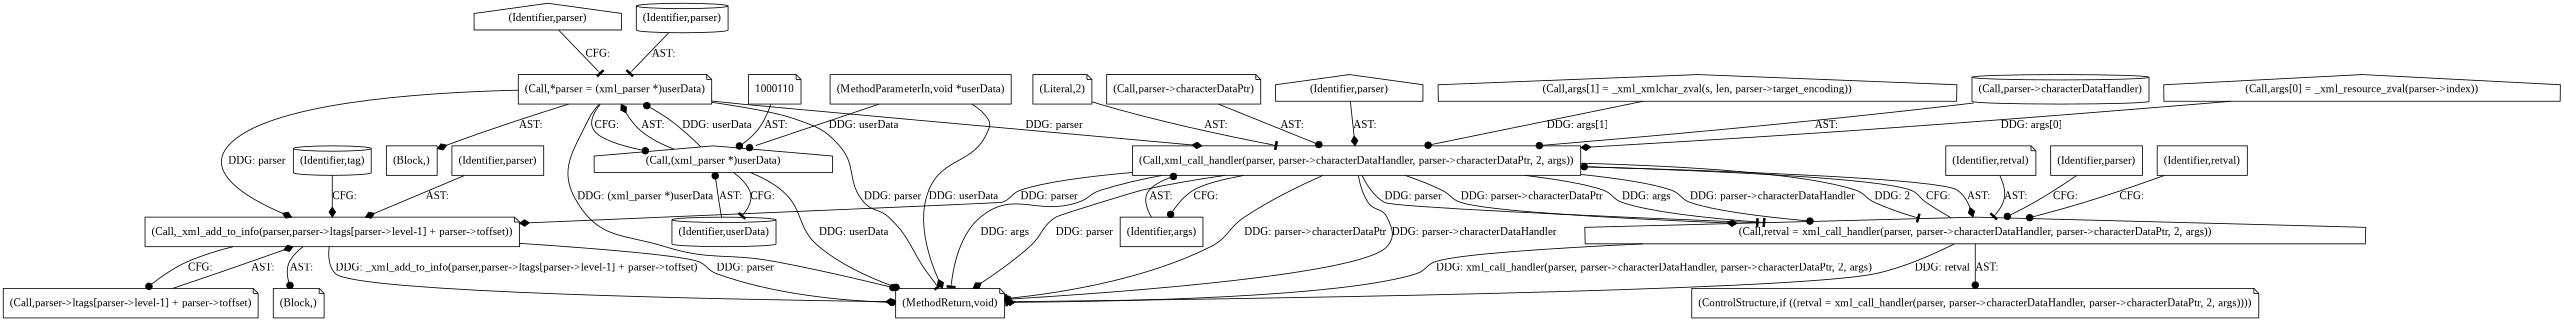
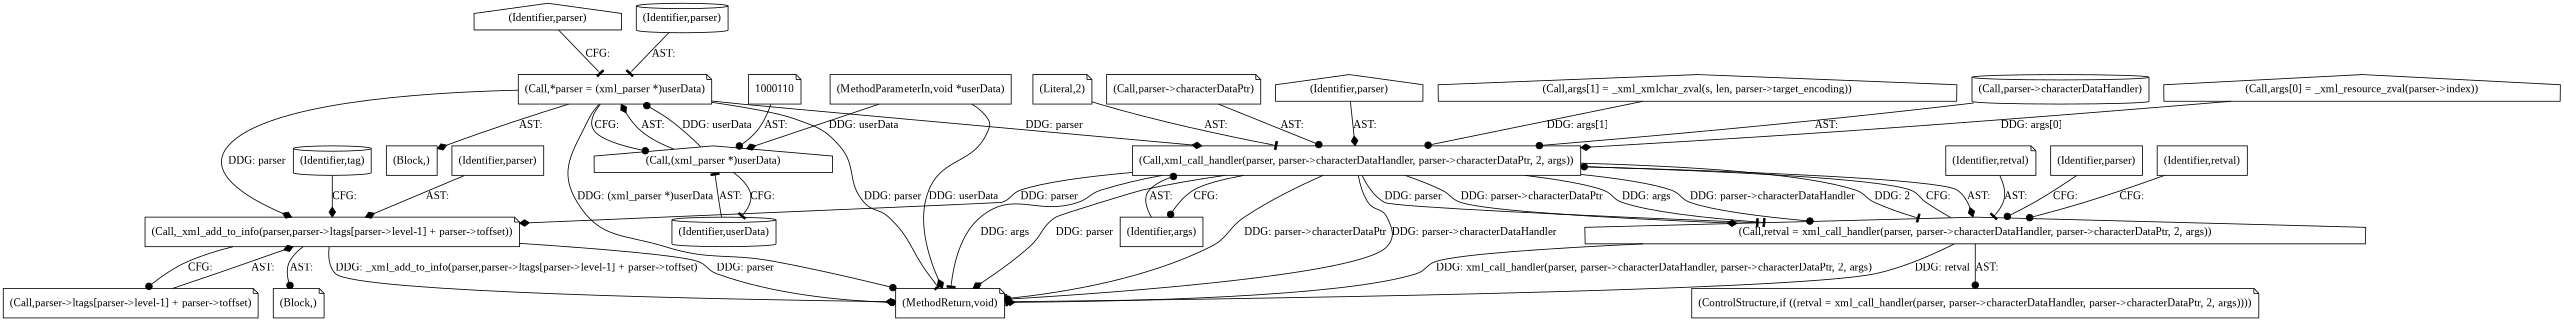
edge "(MethodParameterIn,void *userData)" -> "(Call,(xml_parser *)userData)": arrowhead dot -> diamond
edge "(Identifier,userData)" -> "(Call,(xml_parser *)userData)": arrowhead dot -> tee
edge "(Call,(xml_parser *)userData)" -> "(MethodReturn,void)": removed, label "DDG: userData"
